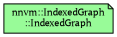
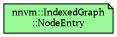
node "nnvm::IndexedGraph ::IndexedGraph": label "nnvm::IndexedGraph ::IndexedGraph" -> "nnvm::IndexedGraph ::NodeEntry"
